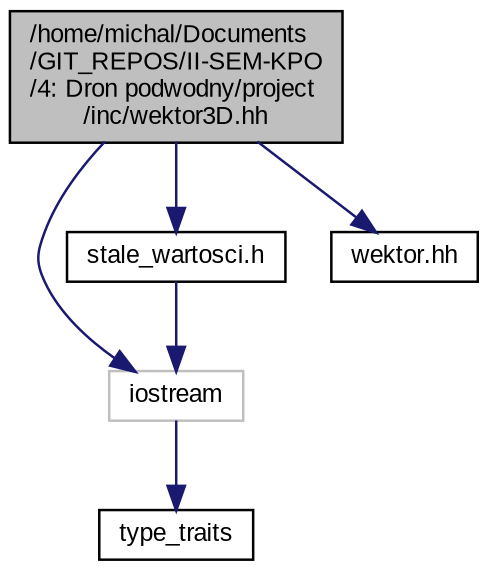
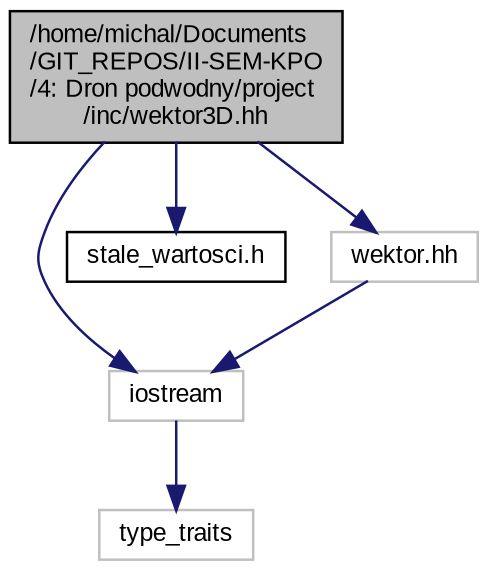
node "wektor.hh": color black -> grey75
edge "stale_wartosci.h" -> "iostream": now "wektor.hh" -> "iostream"
node "type_traits": color black -> grey75
